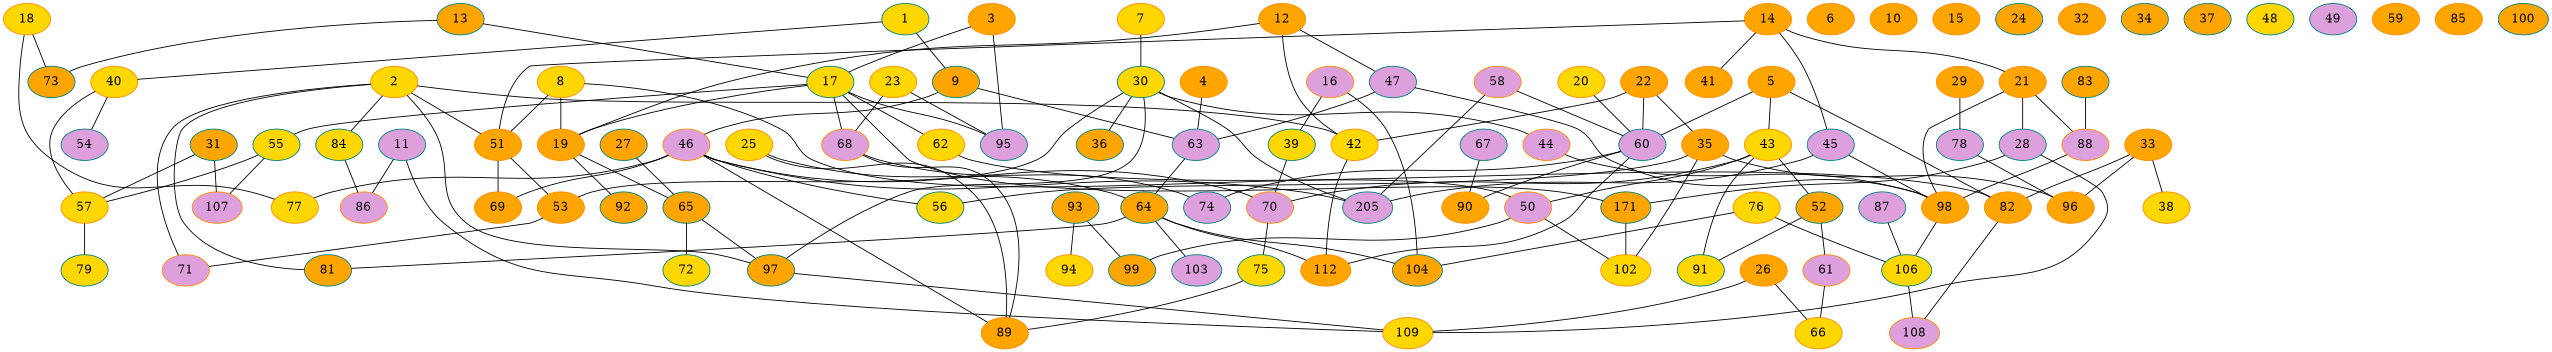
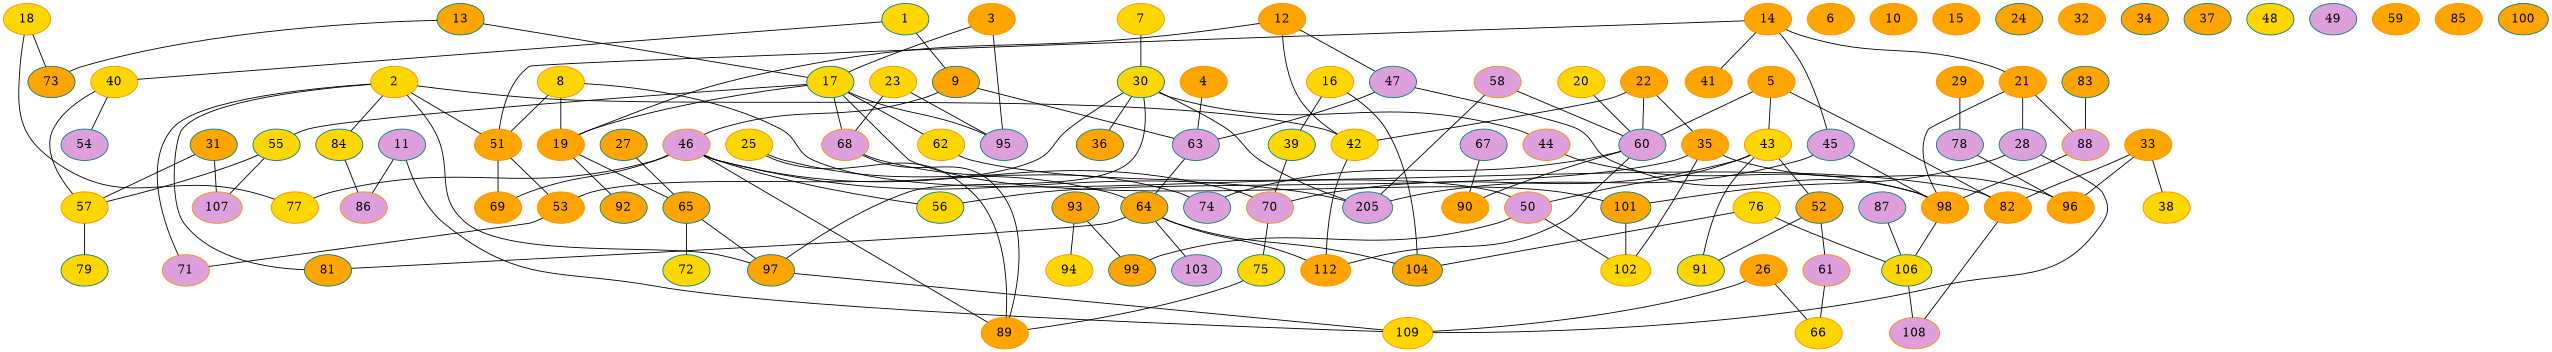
node "16": fillcolor plum -> gold
node "171": label "171" -> "101"
